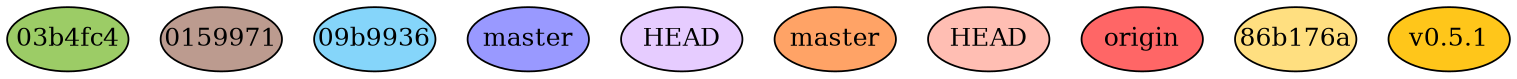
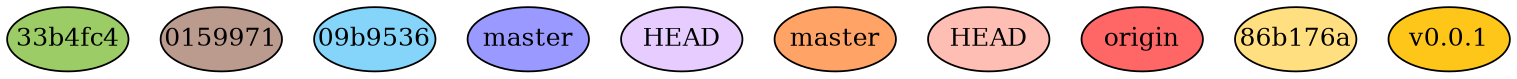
node "03b4fc4": label "03b4fc4" -> "33b4fc4"
node "09b9936": label "09b9936" -> "09b9536"
node "v0.5.1": label "v0.5.1" -> "v0.0.1"
